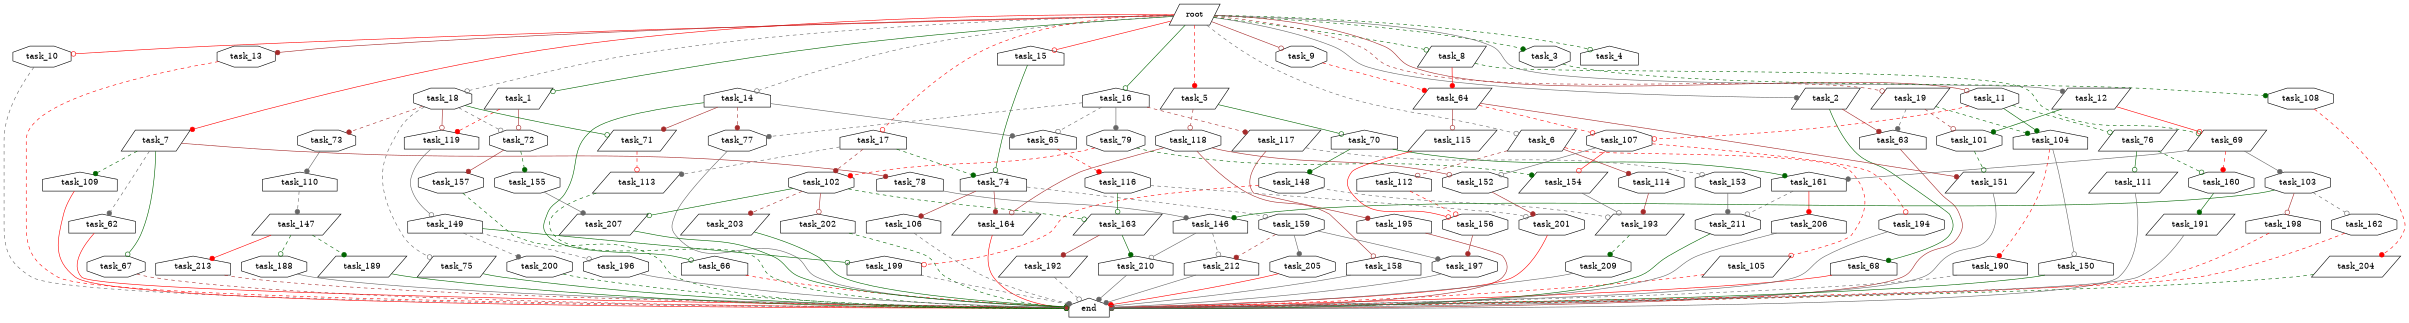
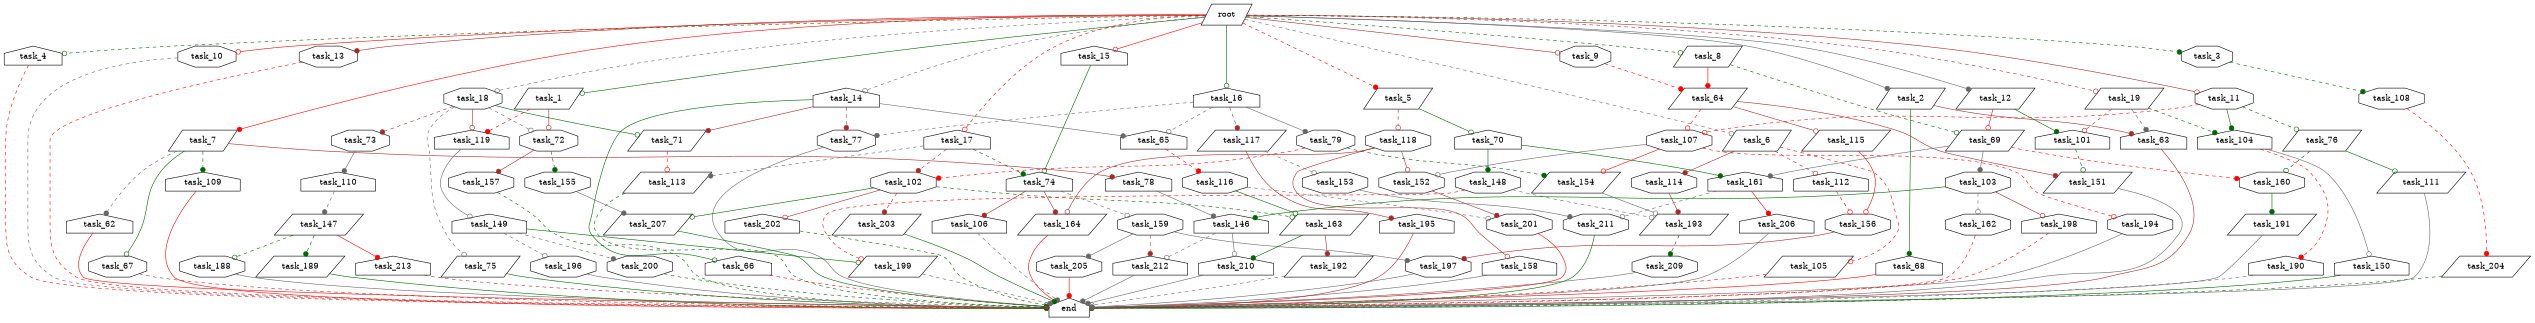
node "task_101": shape octagon -> house
node "task_199": shape house -> parallelogram
edge "task_4" -> "end": added
